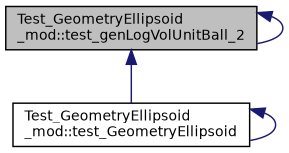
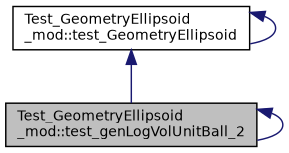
edge "Test_GeometryEllipsoid _mod::test_GeometryEllipsoid" -> "Test_GeometryEllipsoid _mod::test_genLogVolUnitBall_2": reversed
